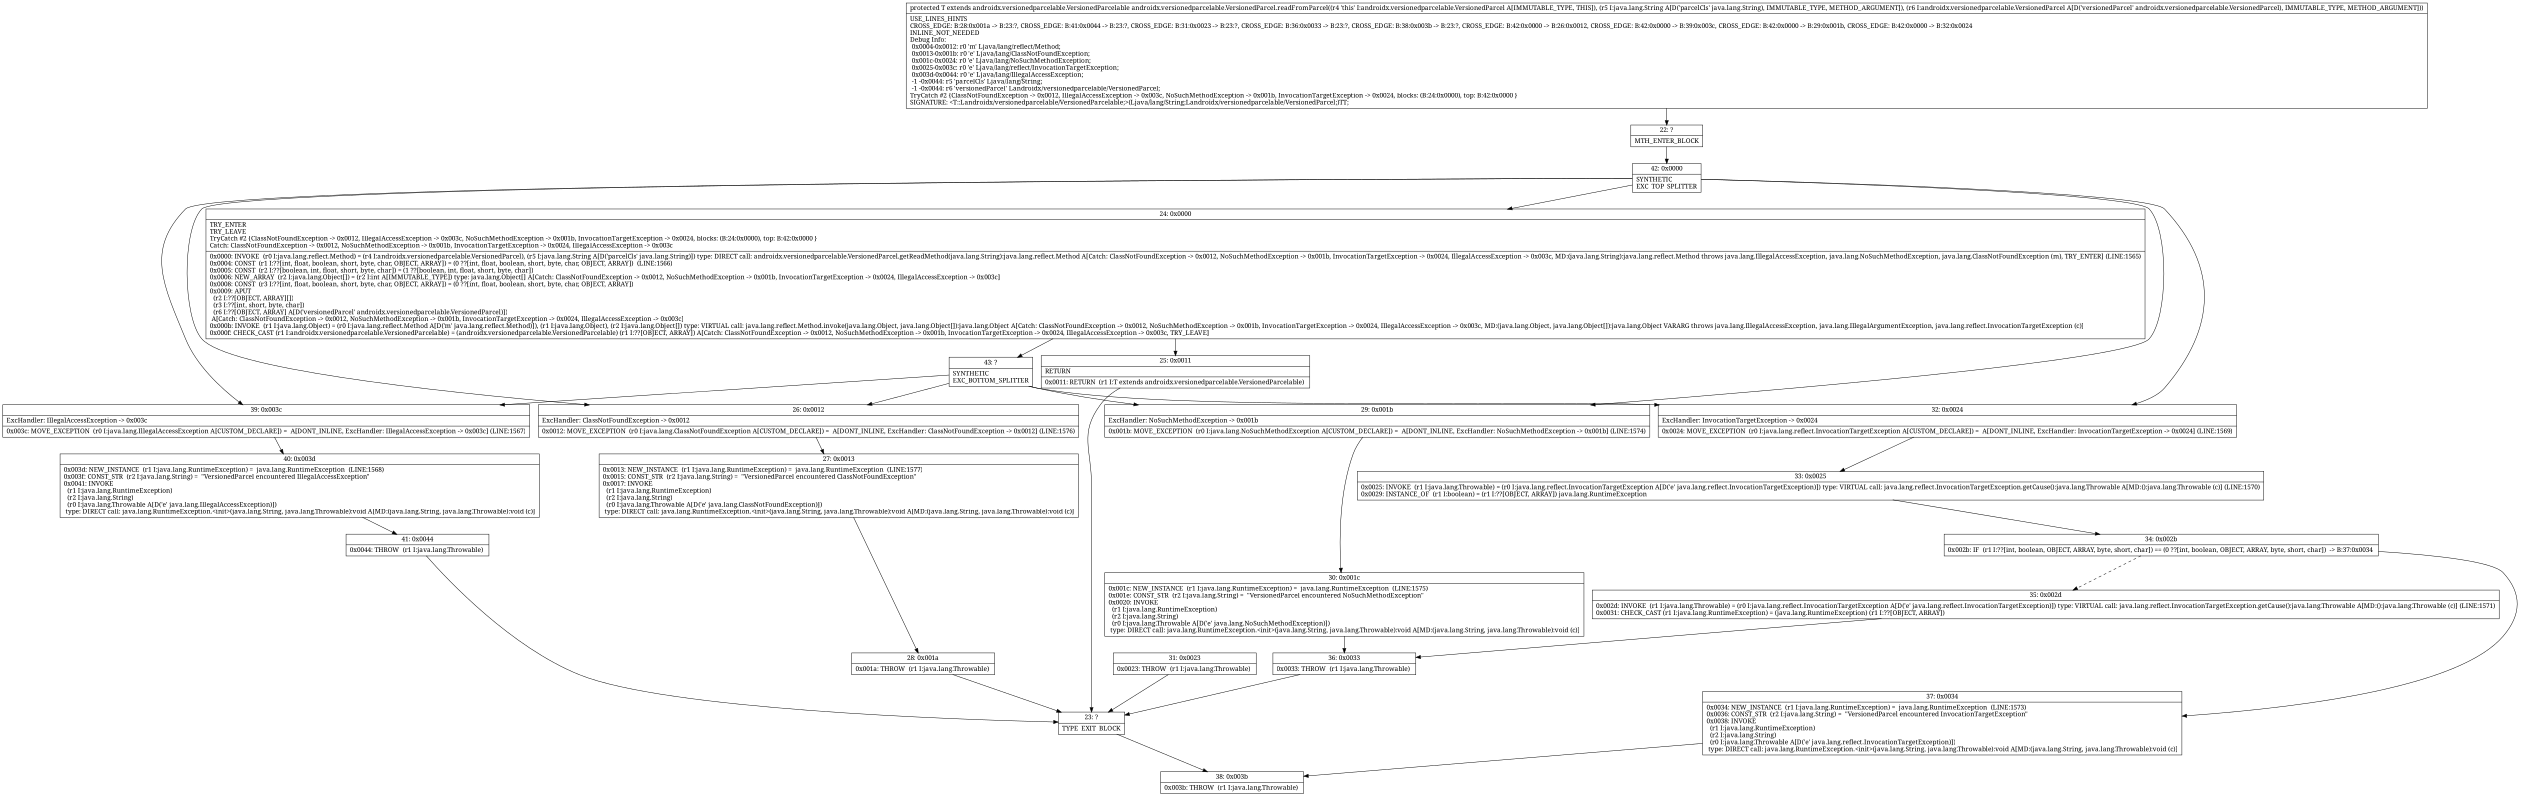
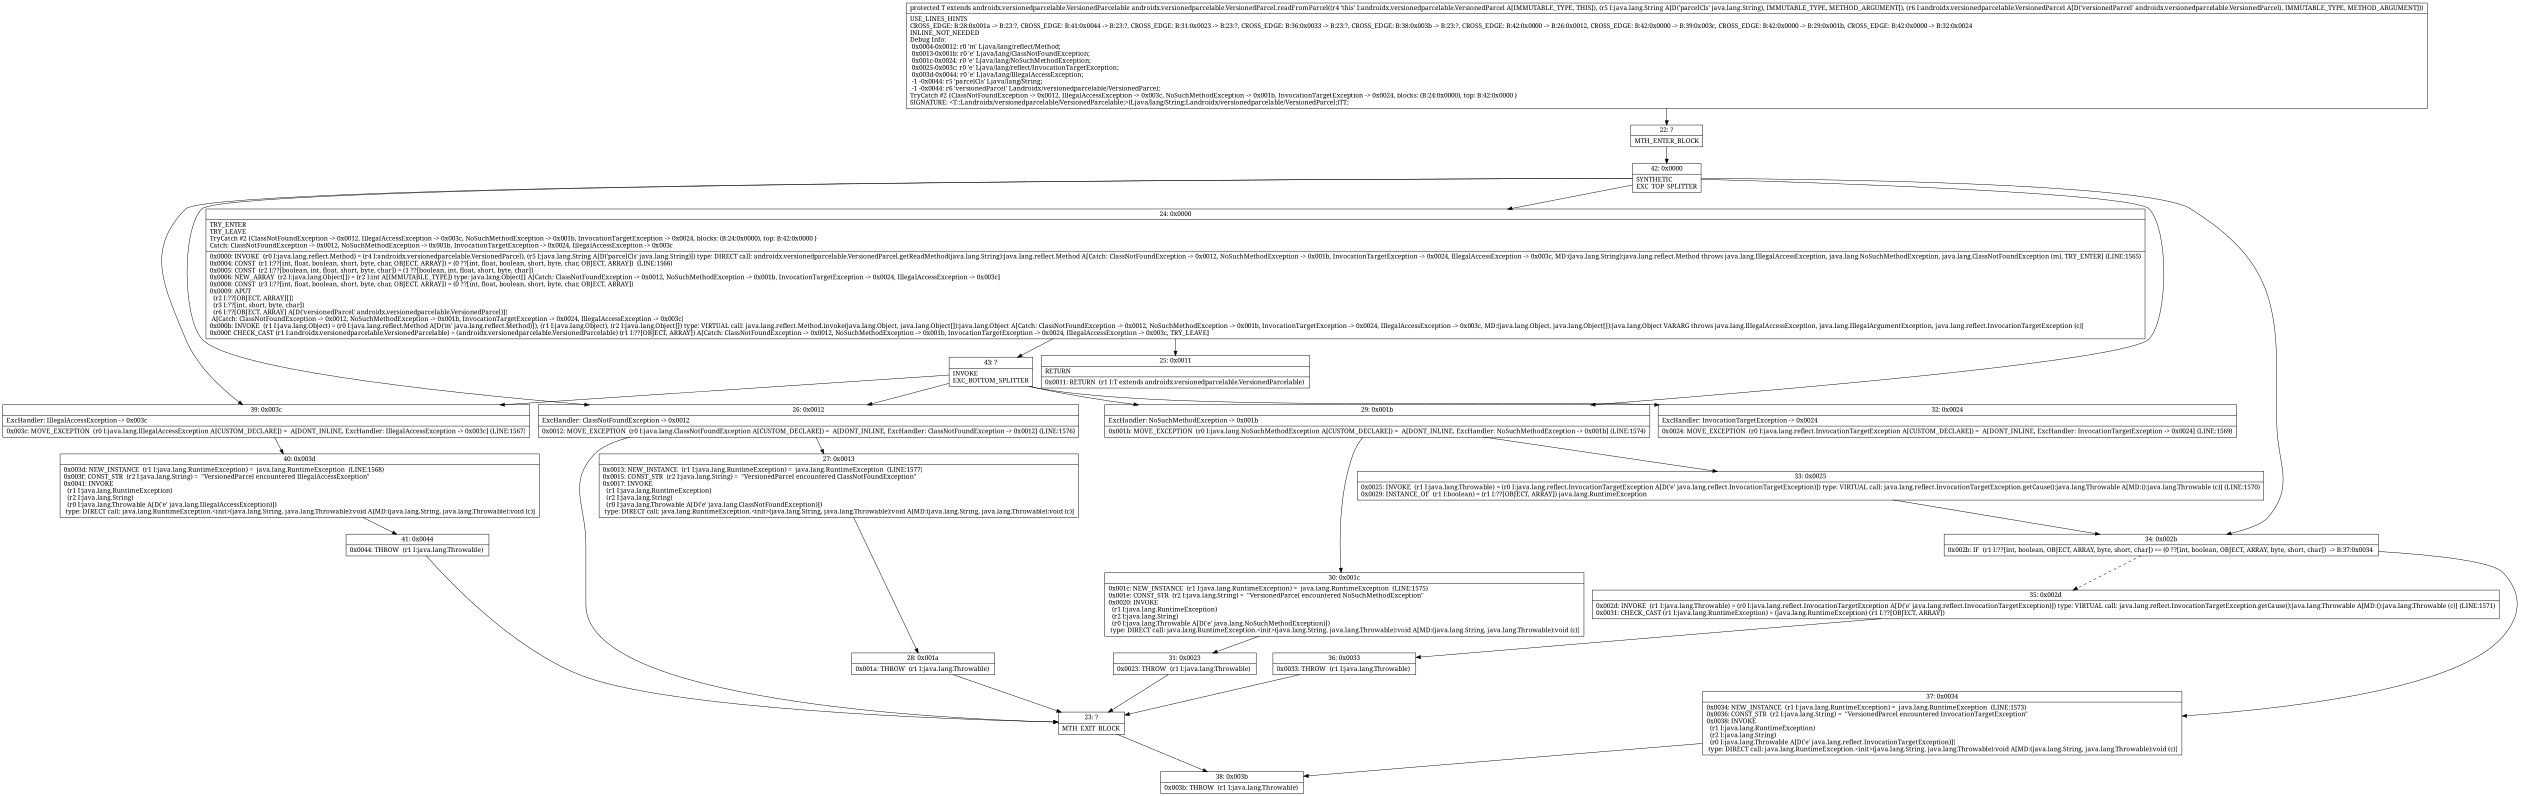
edge "42: 0x0000" -> "32: 0x0024": now "42: 0x0000" -> "34: 0x002b"
node "43: ?": text "SYNTHETIC" -> "INVOKE"
edge "32: 0x0024" -> "33: 0x0025": now "29: 0x001b" -> "33: 0x0025"
edge "25: 0x0011" -> "23: ?": now "26: 0x0012" -> "23: ?"
edge "30: 0x001c" -> "36: 0x0033": now "30: 0x001c" -> "31: 0x0023"
node "23: ?": text "TYPE_EXIT_BLOCK" -> "MTH_EXIT_BLOCK"
